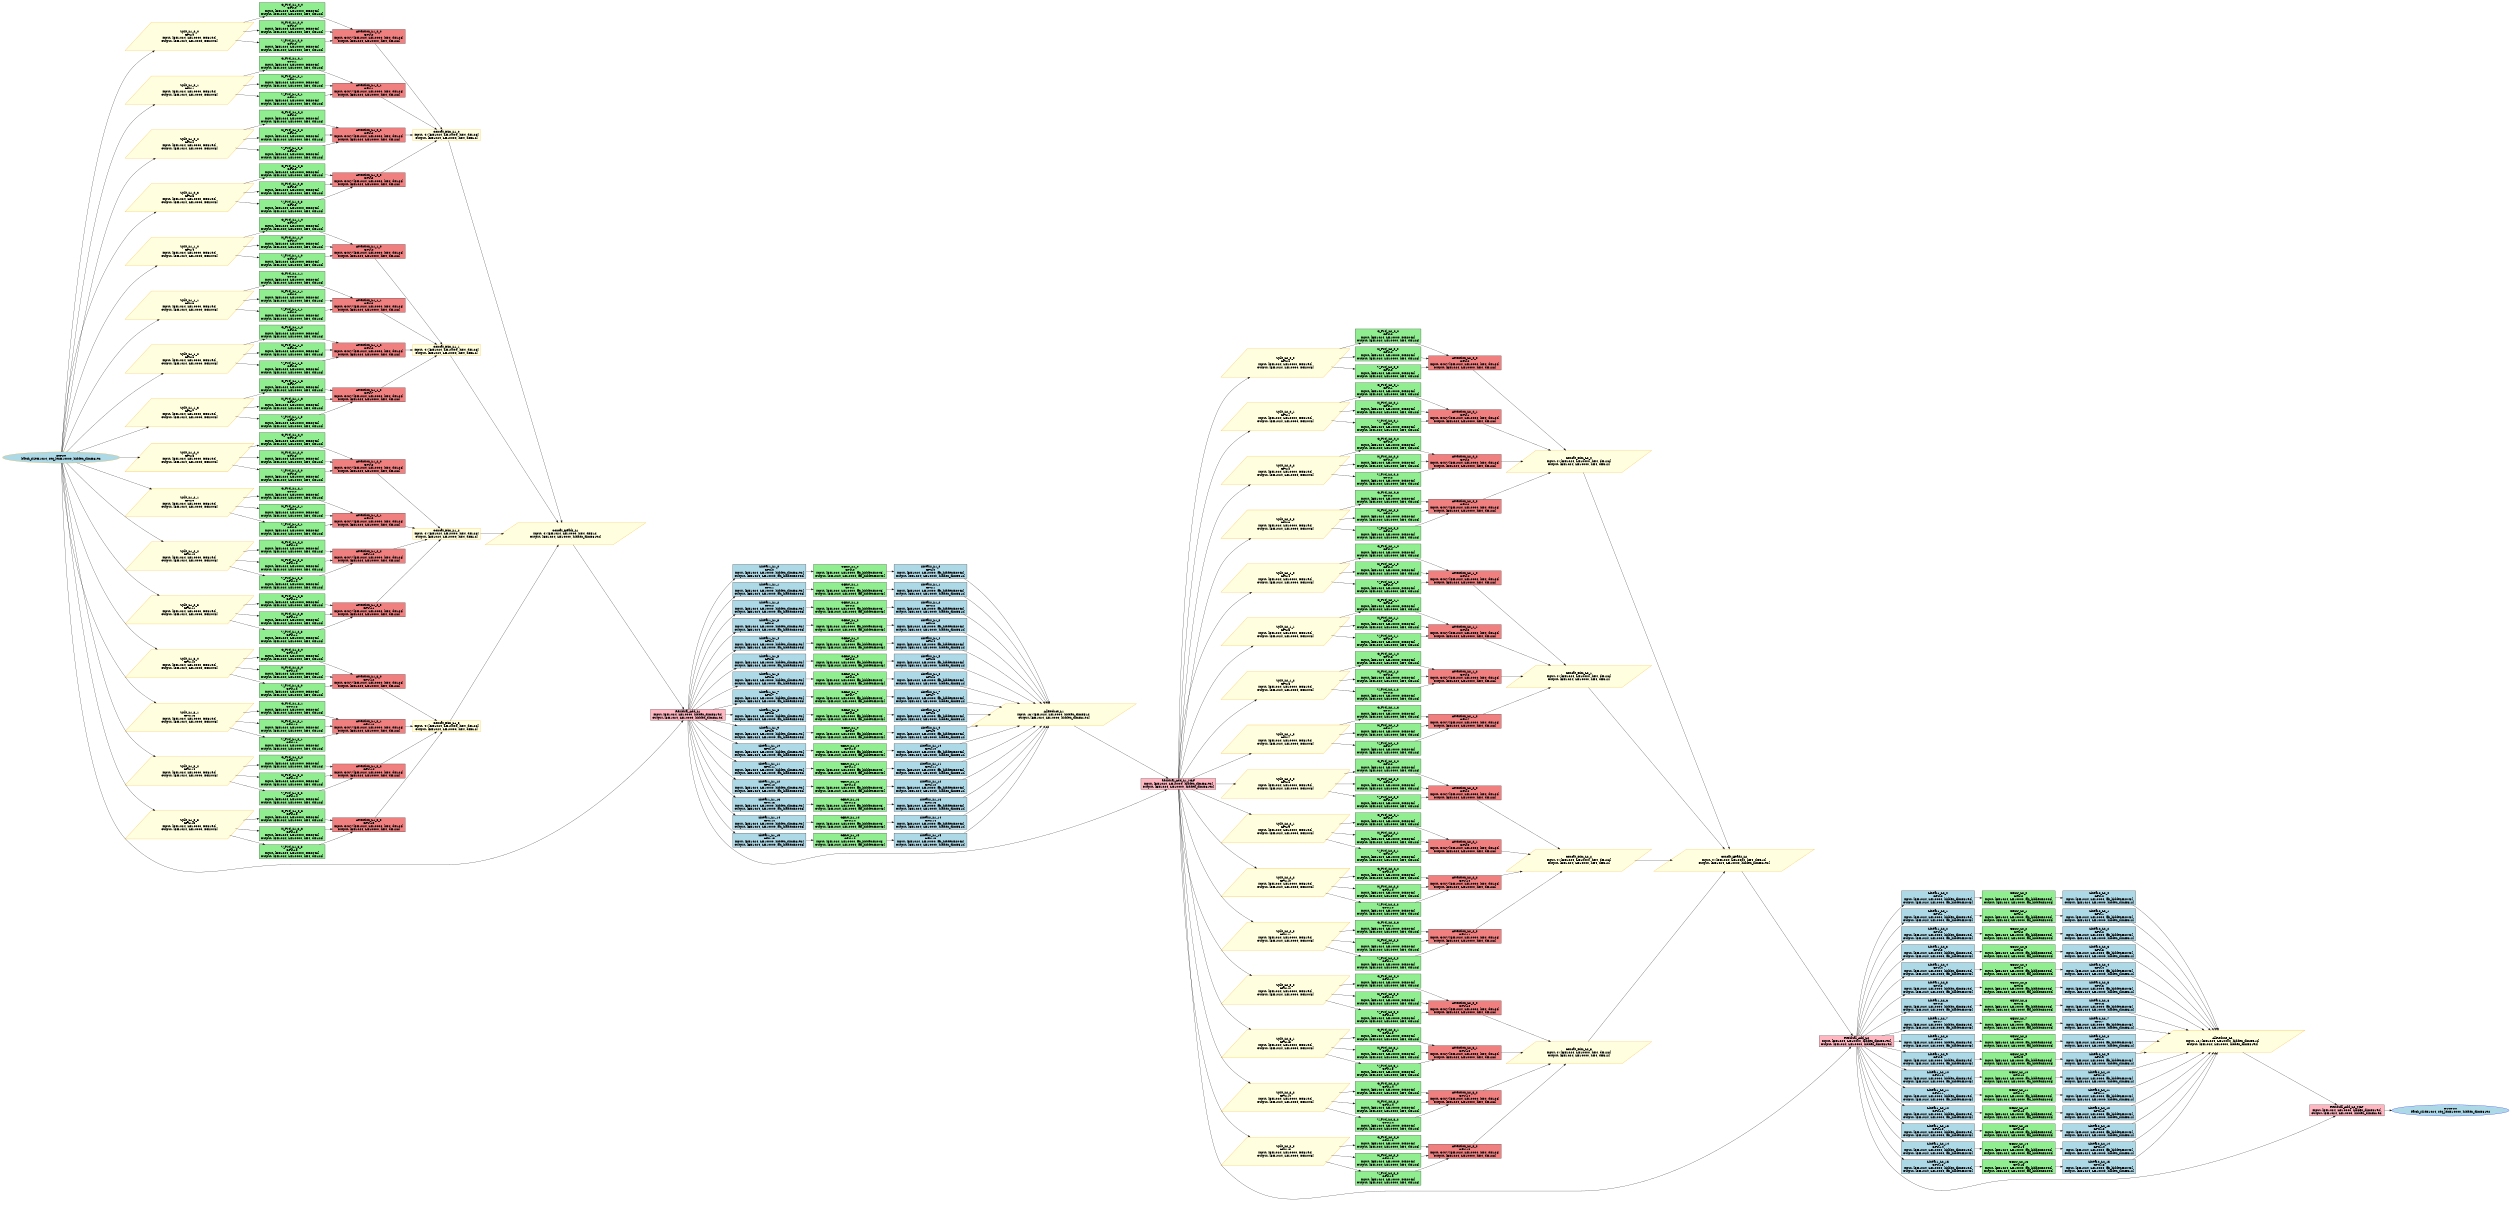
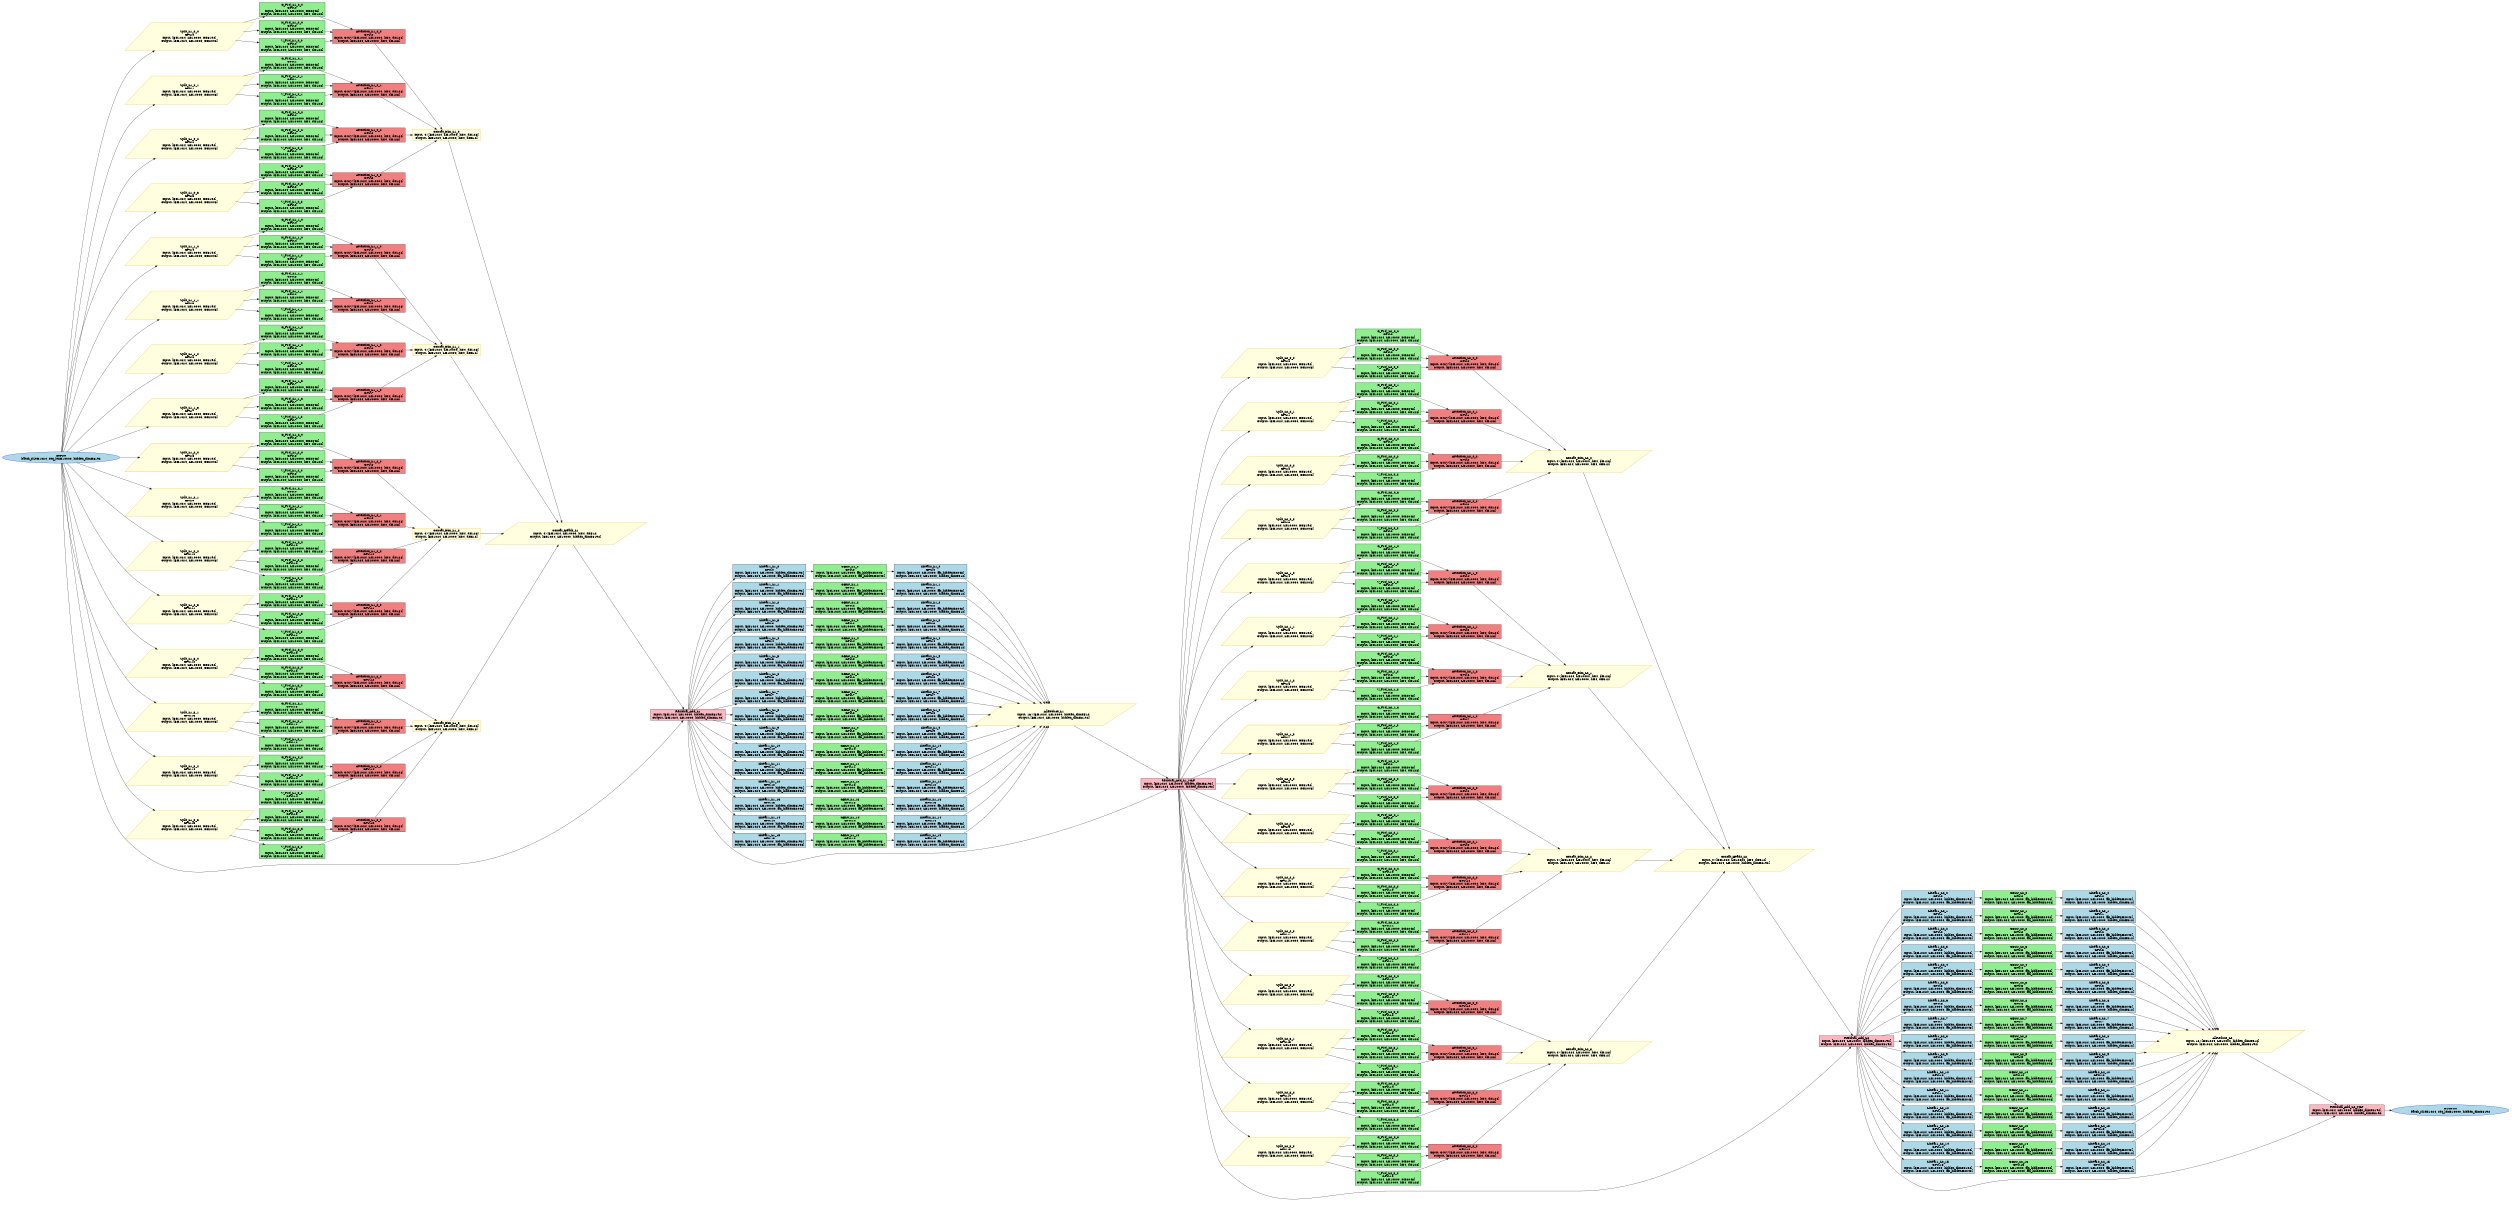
node "INPUT batch_size=1024, seq_len=10000, hidden_dim=8192": color orange -> blue
